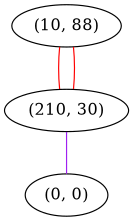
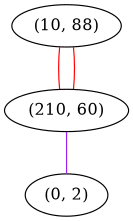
node "(210, 30)": label "(210, 30)" -> "(210, 60)"
node "(0, 0)": label "(0, 0)" -> "(0, 2)"
